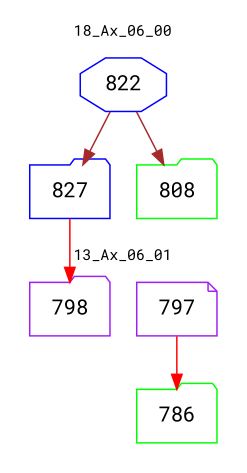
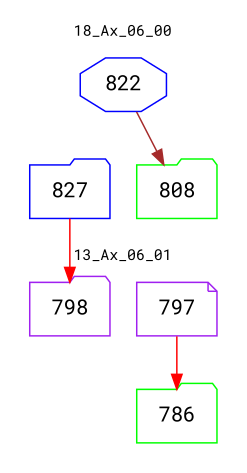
edge "822" -> "827": removed
